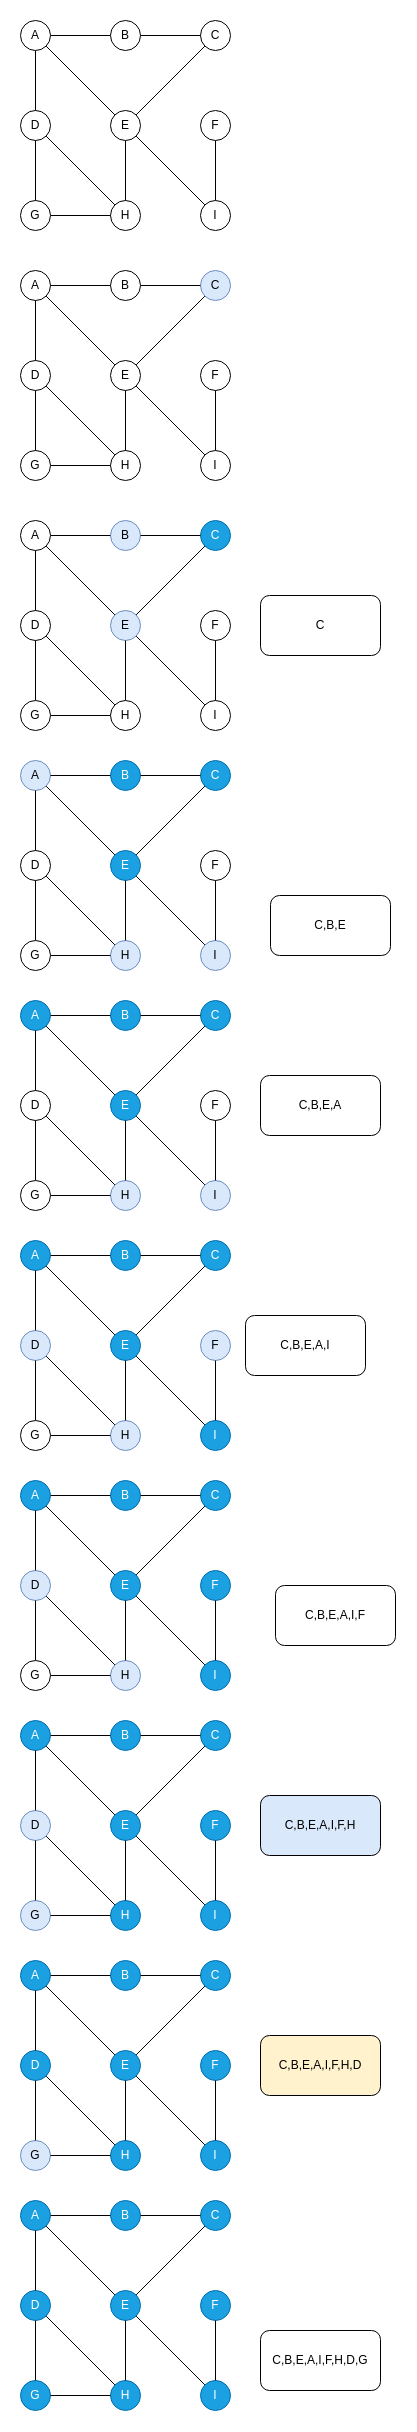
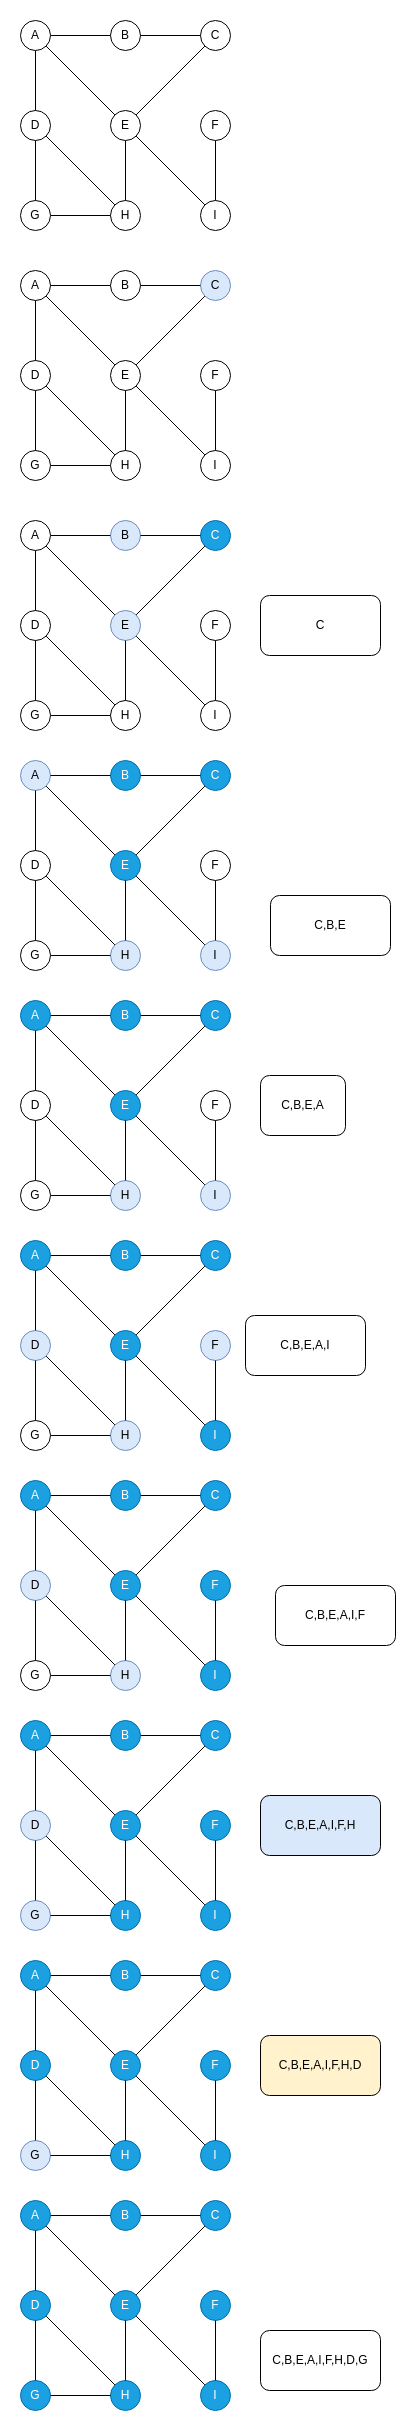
node "C,B,E,A": size 120x60 -> 85x60
